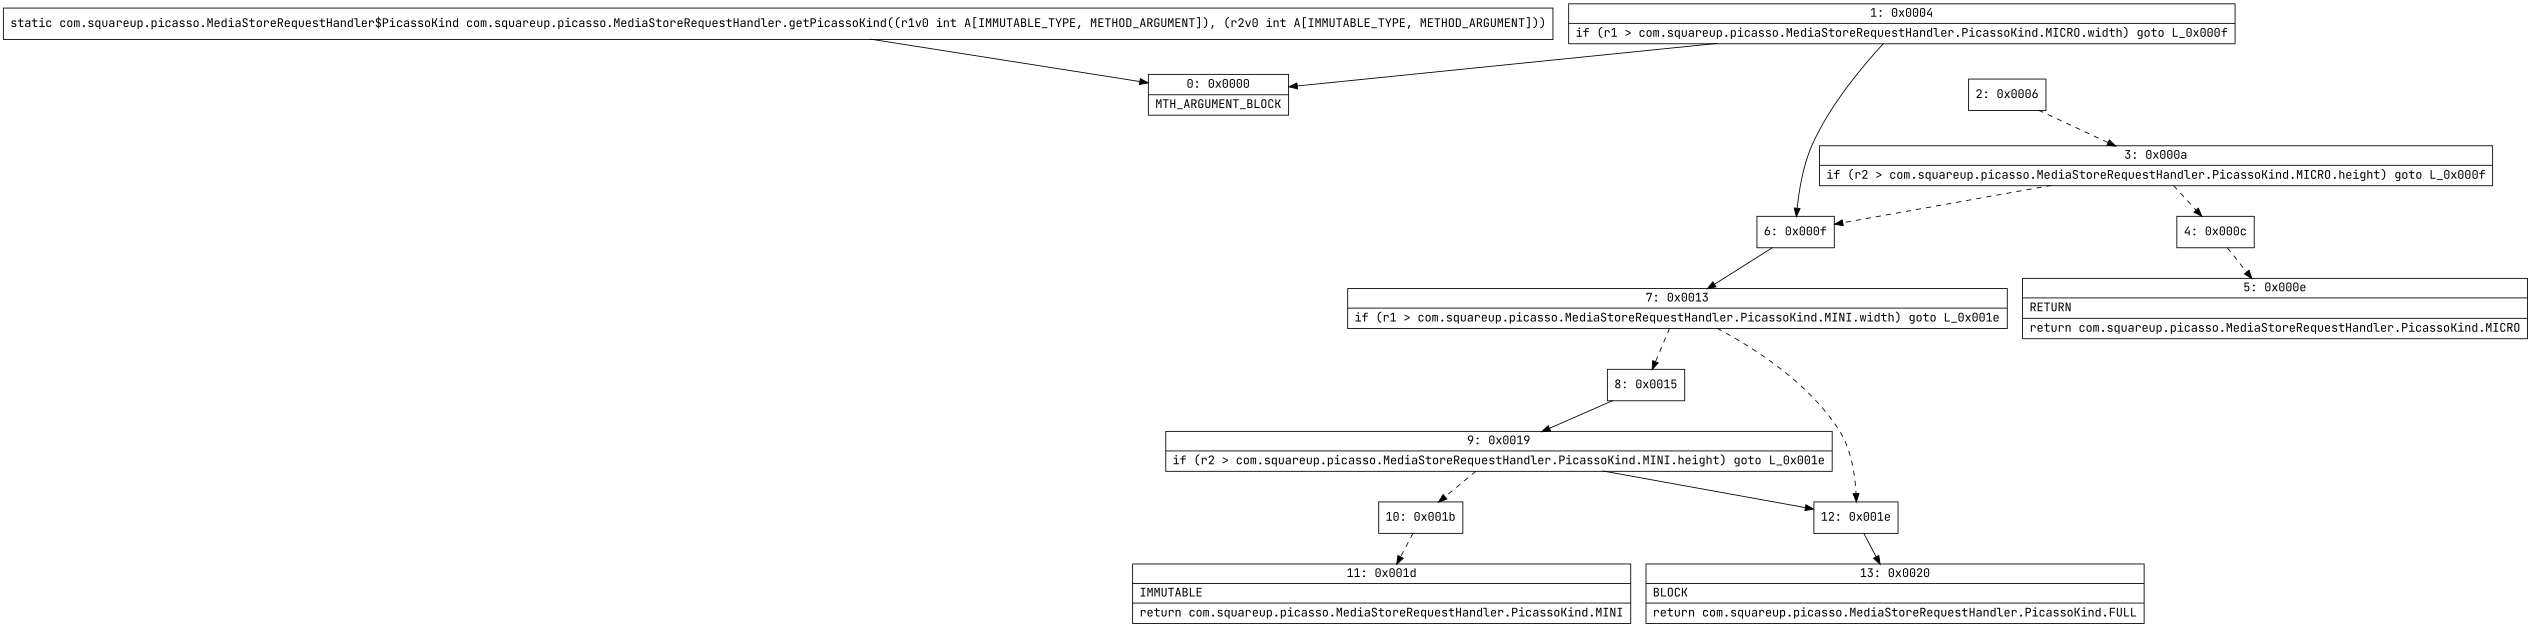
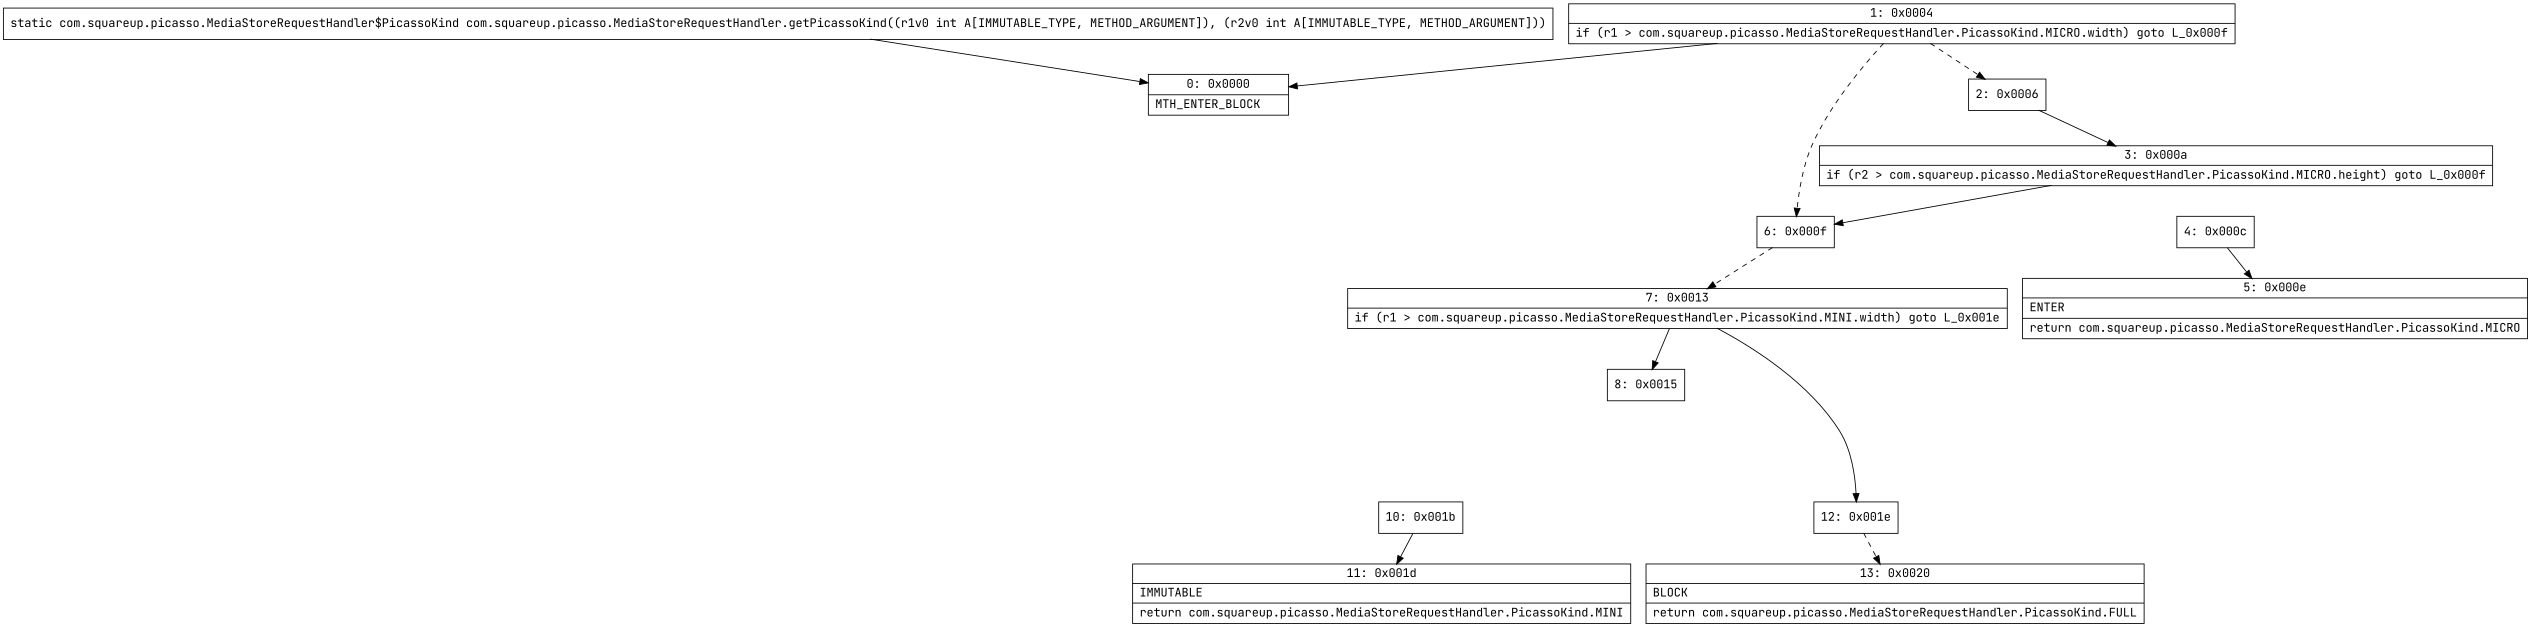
edge "1: 0x0004" -> "2: 0x0006": added
node "0: 0x0000": text "MTH_ARGUMENT_BLOCK" -> "MTH_ENTER_BLOCK"
edge "1: 0x0004" -> "6: 0x000f": style solid -> dashed
edge "2: 0x0006" -> "3: 0x000a": style dashed -> solid
edge "3: 0x000a" -> "4: 0x000c": removed
edge "3: 0x000a" -> "6: 0x000f": style dashed -> solid
edge "4: 0x000c" -> "5: 0x000e": style dashed -> solid
edge "6: 0x000f" -> "7: 0x0013": style solid -> dashed
node "5: 0x000e": text "RETURN" -> "ENTER"
edge "7: 0x0013" -> "8: 0x0015": style dashed -> solid
edge "7: 0x0013" -> "12: 0x001e": style dashed -> solid
node "9: 0x0019": removed
edge "10: 0x001b" -> "11: 0x001d": style dashed -> solid
edge "12: 0x001e" -> "13: 0x0020": style solid -> dashed
